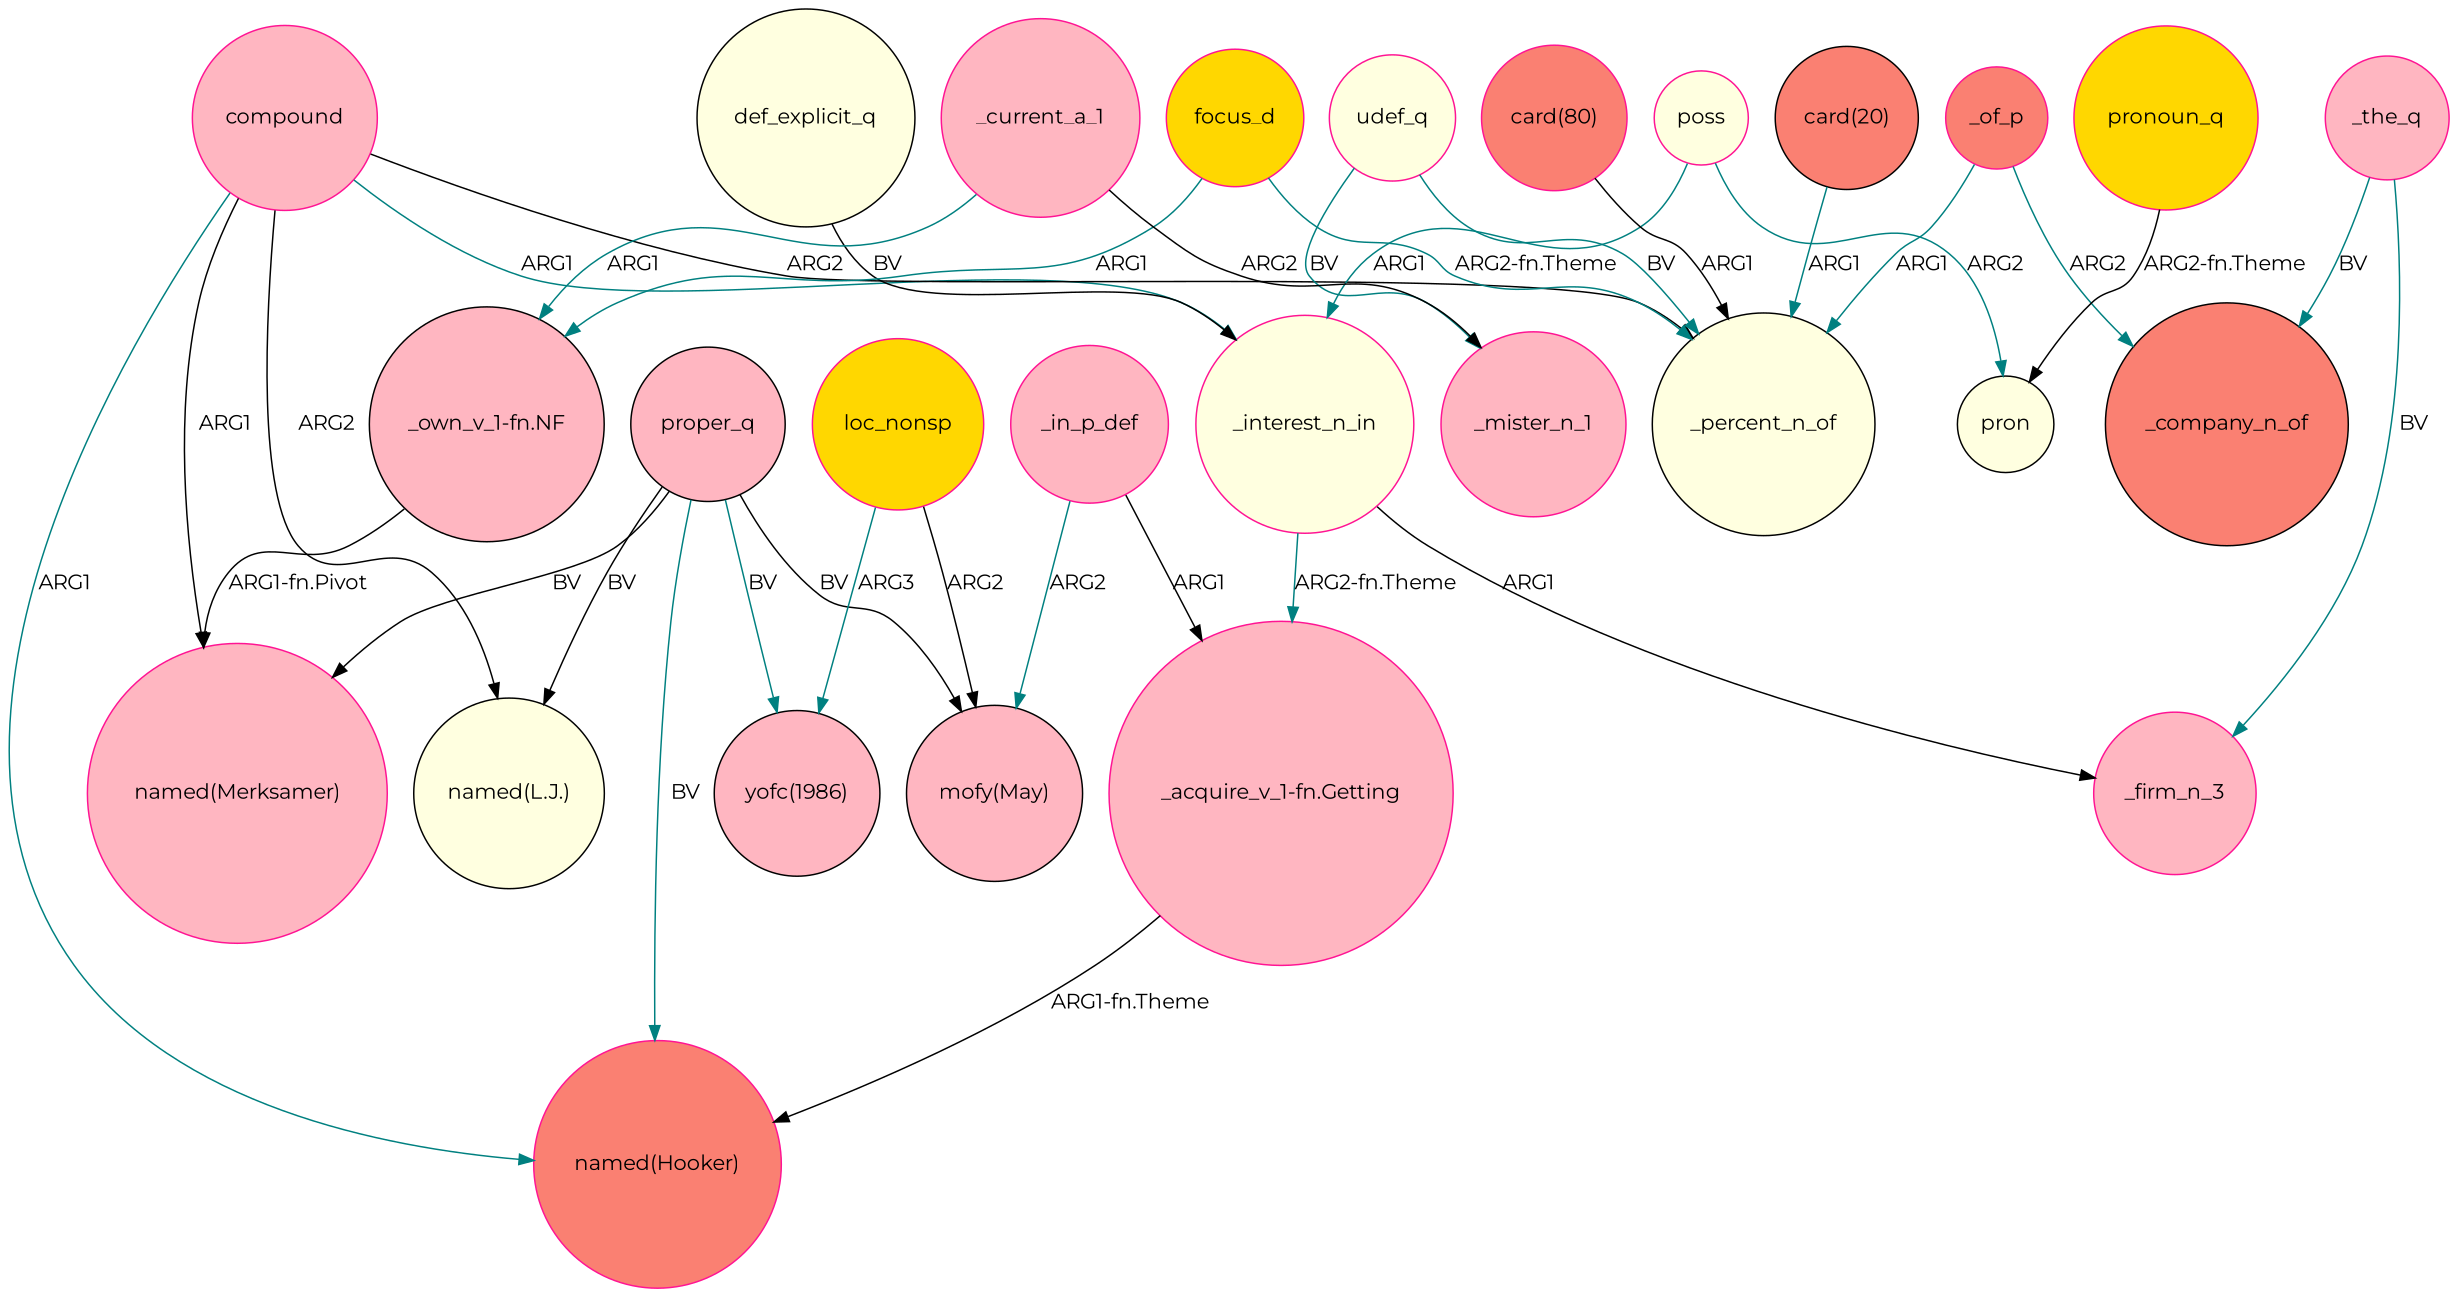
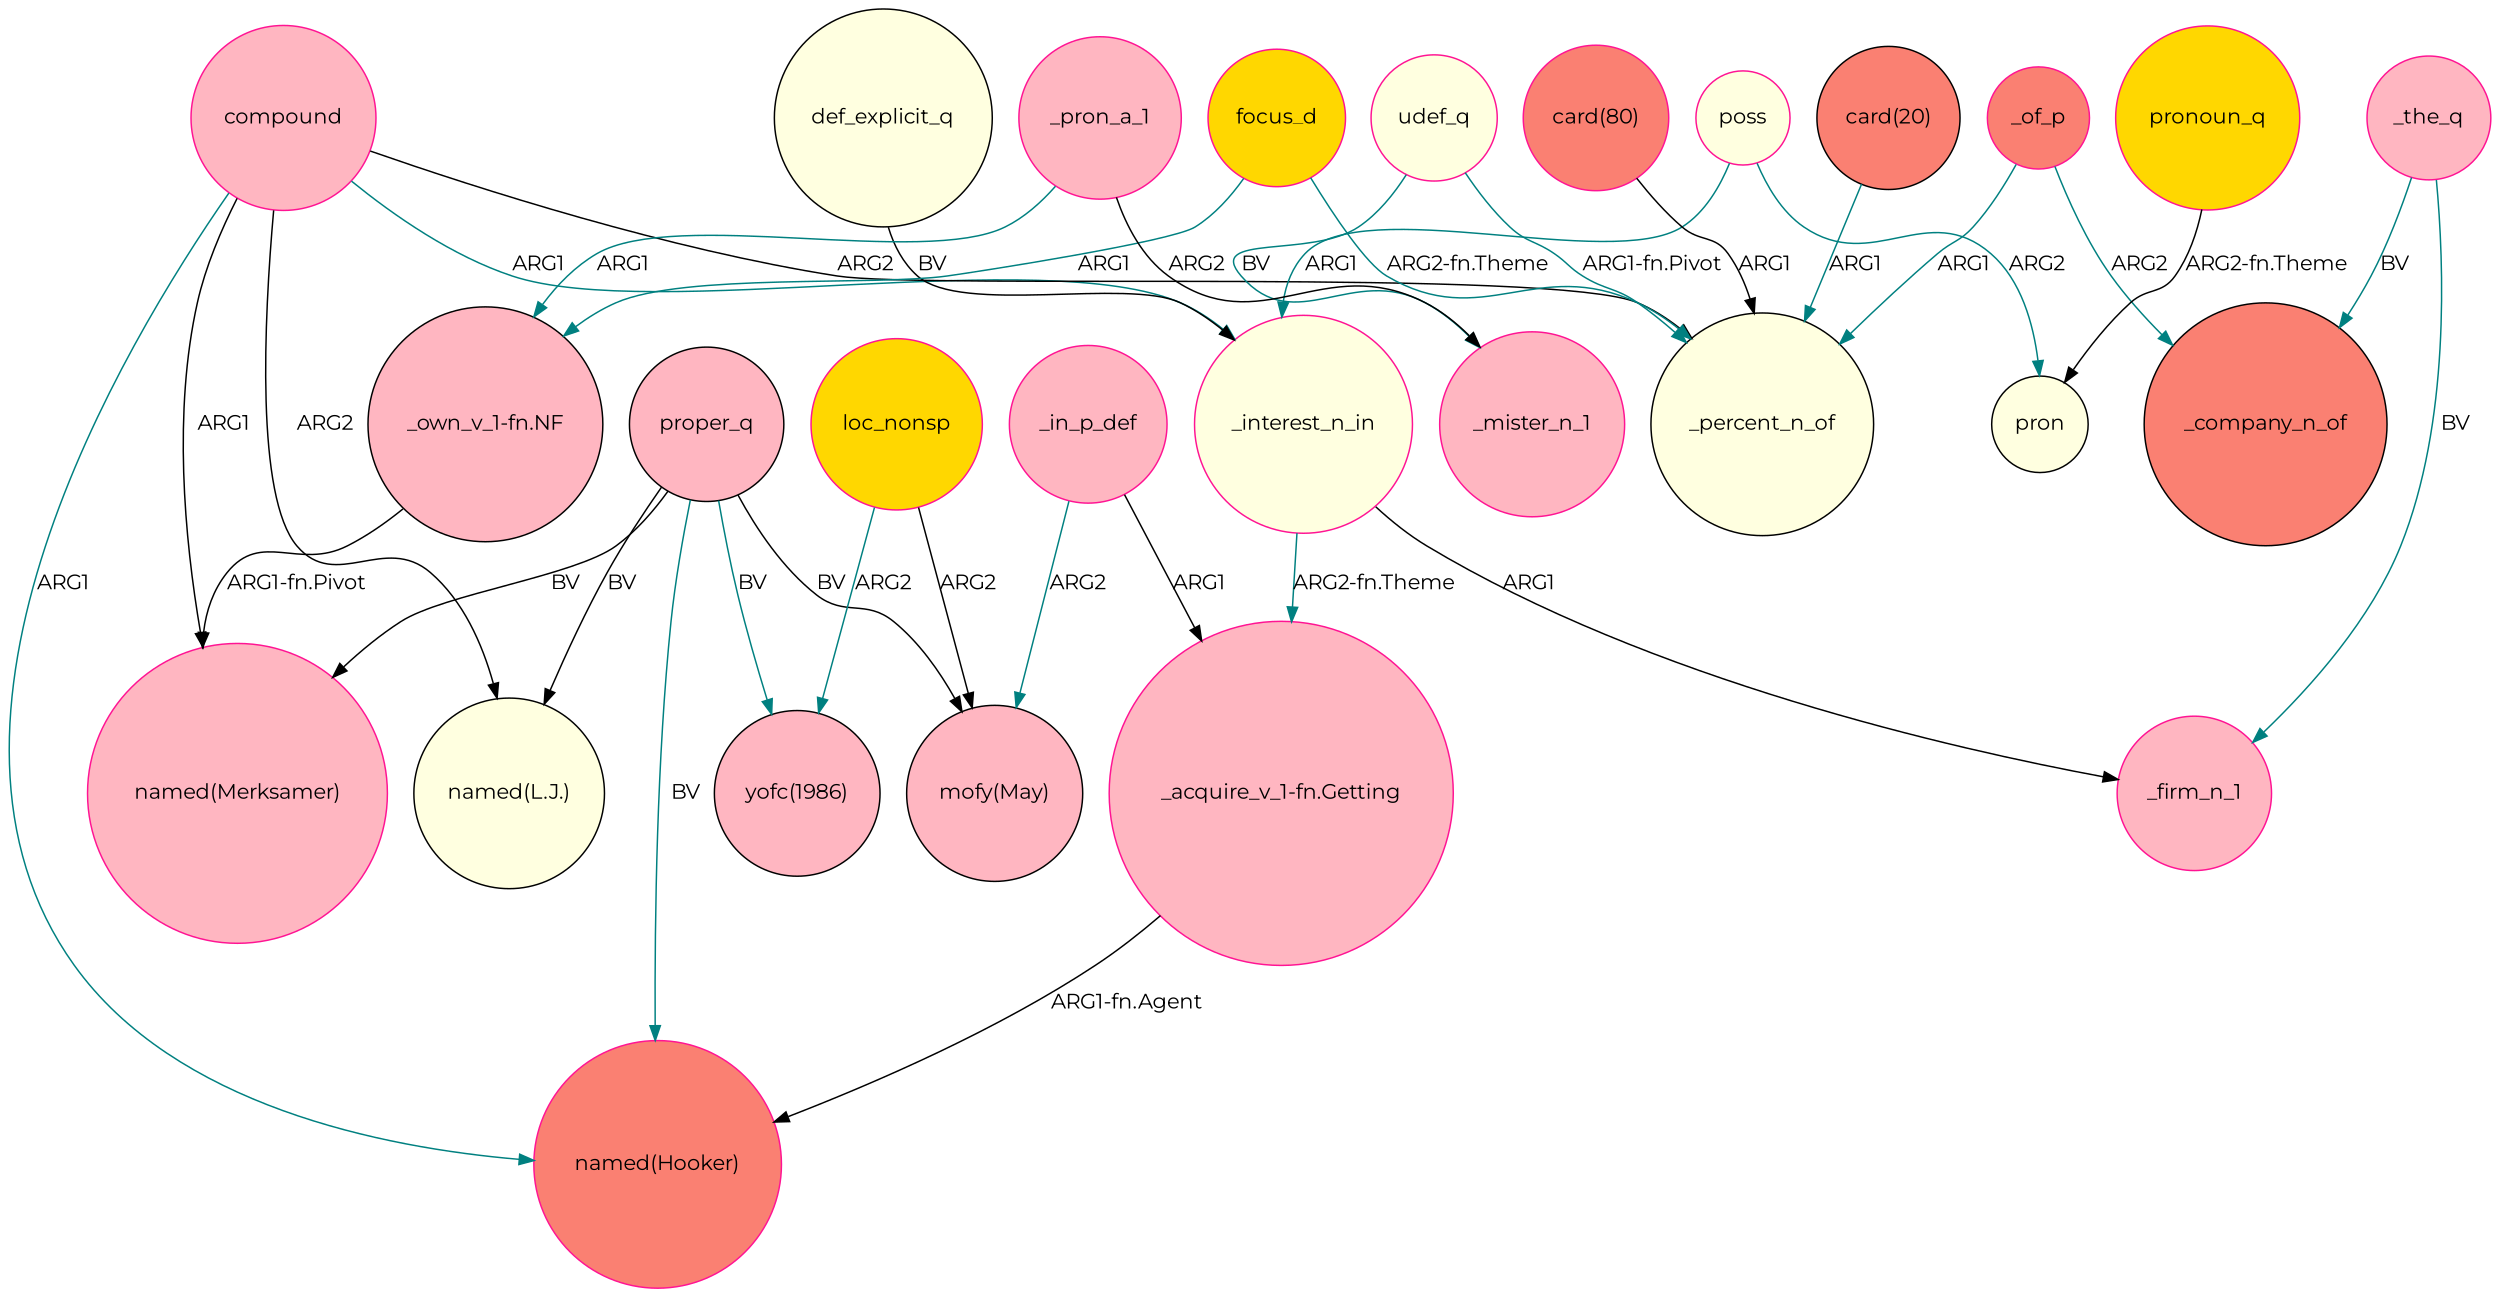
node "_current_a_1": label "_current_a_1" -> "_pron_a_1"
edge "udef_q" -> "_percent_n_of": label "BV" -> "ARG1-fn.Pivot"
edge "loc_nonsp" -> "yofc(1986)": label "ARG3" -> "ARG2"
node "_firm_n_3": label "_firm_n_3" -> "_firm_n_1"
edge "_acquire_v_1-fn.Getting" -> "named(Hooker)": label "ARG1-fn.Theme" -> "ARG1-fn.Agent"
